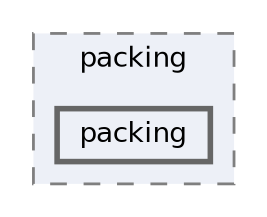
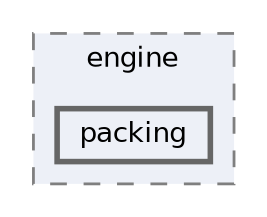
cluster "packing": label "packing" -> "engine"
